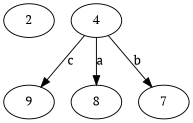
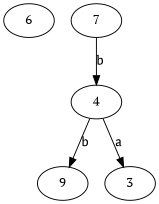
node "2": label "2" -> "6"
edge "4" -> "7": reversed
edge "4" -> "9": label "c" -> "b"
node "8": label "8" -> "3"
